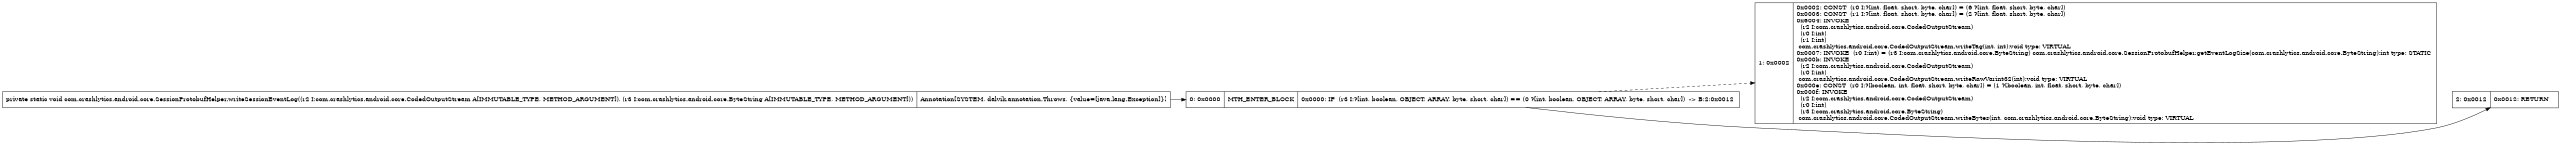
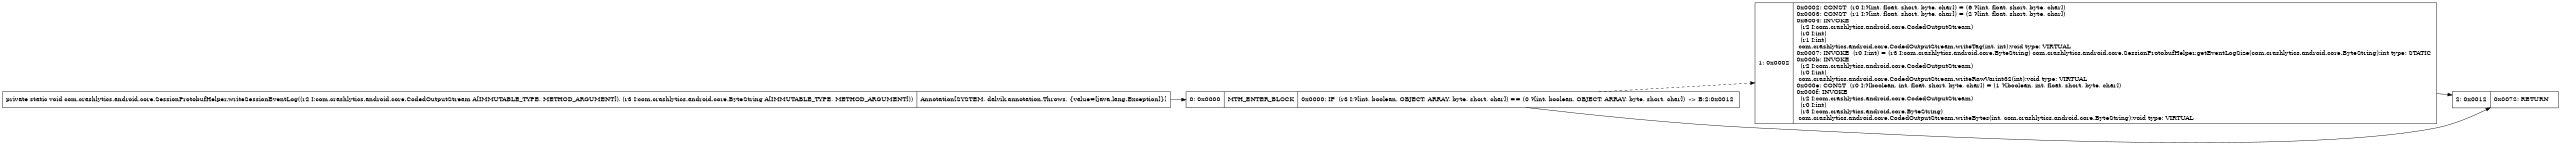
edge "1: 0x0002" -> "2: 0x0012": added
node "2: 0x0012": text "0x0012: RETURN" -> "0x0072: RETURN"
